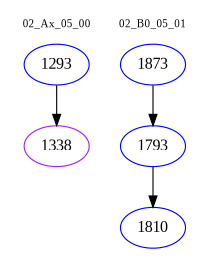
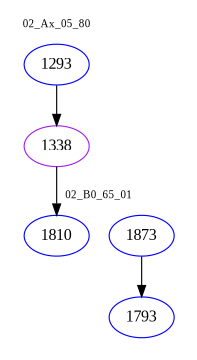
cluster "02_Ax_05_00": label "02_Ax_05_00" -> "02_Ax_05_80"
cluster "02_B0_05_01": label "02_B0_05_01" -> "02_B0_65_01"
edge "1793" -> "1810": now "1338" -> "1810"
